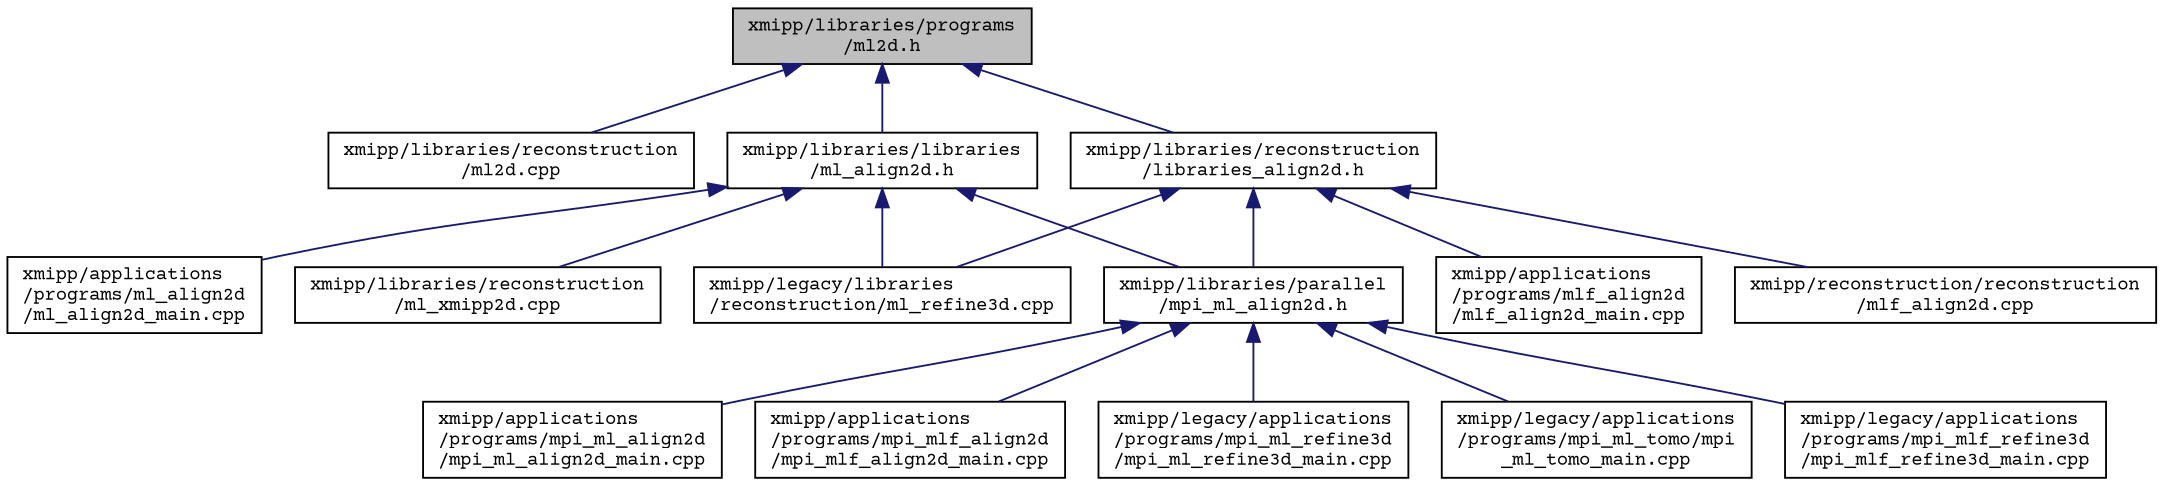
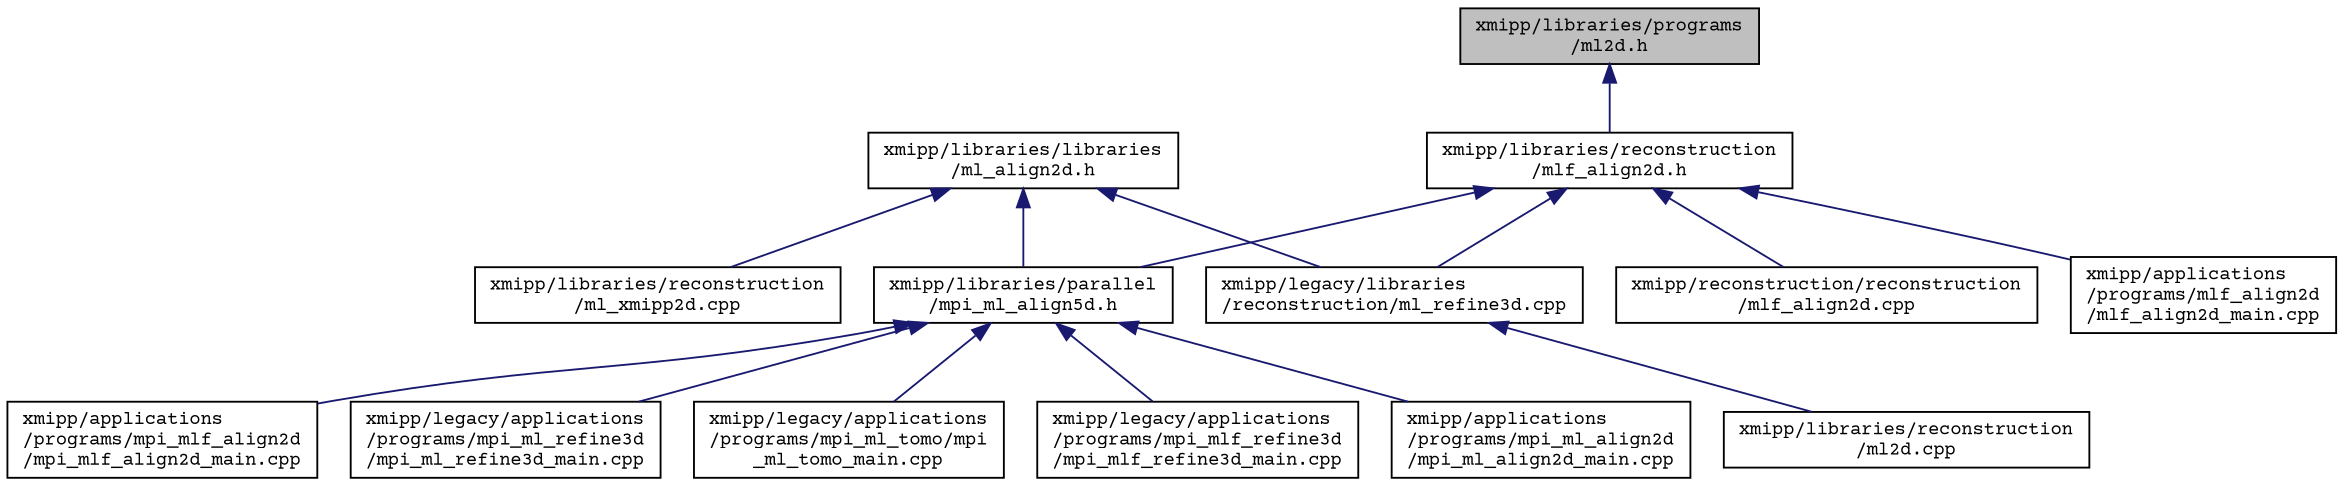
edge "xmipp/libraries/reconstruction /ml2d.cpp" -> "xmipp/libraries/programs /ml2d.h": now "xmipp/libraries/reconstruction /ml2d.cpp" -> "xmipp/legacy/libraries /reconstruction/ml_refine3d.cpp"
edge "xmipp/libraries/libraries /ml_align2d.h" -> "xmipp/libraries/programs /ml2d.h": removed
node "xmipp/libraries/reconstruction /libraries_align2d.h": label "xmipp/libraries/reconstruction /libraries_align2d.h" -> "xmipp/libraries/reconstruction /mlf_align2d.h"
node "xmipp/applications /programs/ml_align2d /ml_align2d_main.cpp": removed
node "xmipp/libraries/parallel /mpi_ml_align2d.h": label "xmipp/libraries/parallel /mpi_ml_align2d.h" -> "xmipp/libraries/parallel /mpi_ml_align5d.h"
